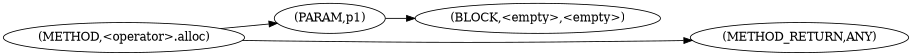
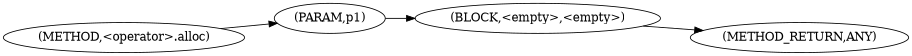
edge "(METHOD,<operator>.alloc)" -> "(METHOD_RETURN,ANY)": now "(BLOCK,<empty>,<empty>)" -> "(METHOD_RETURN,ANY)"
